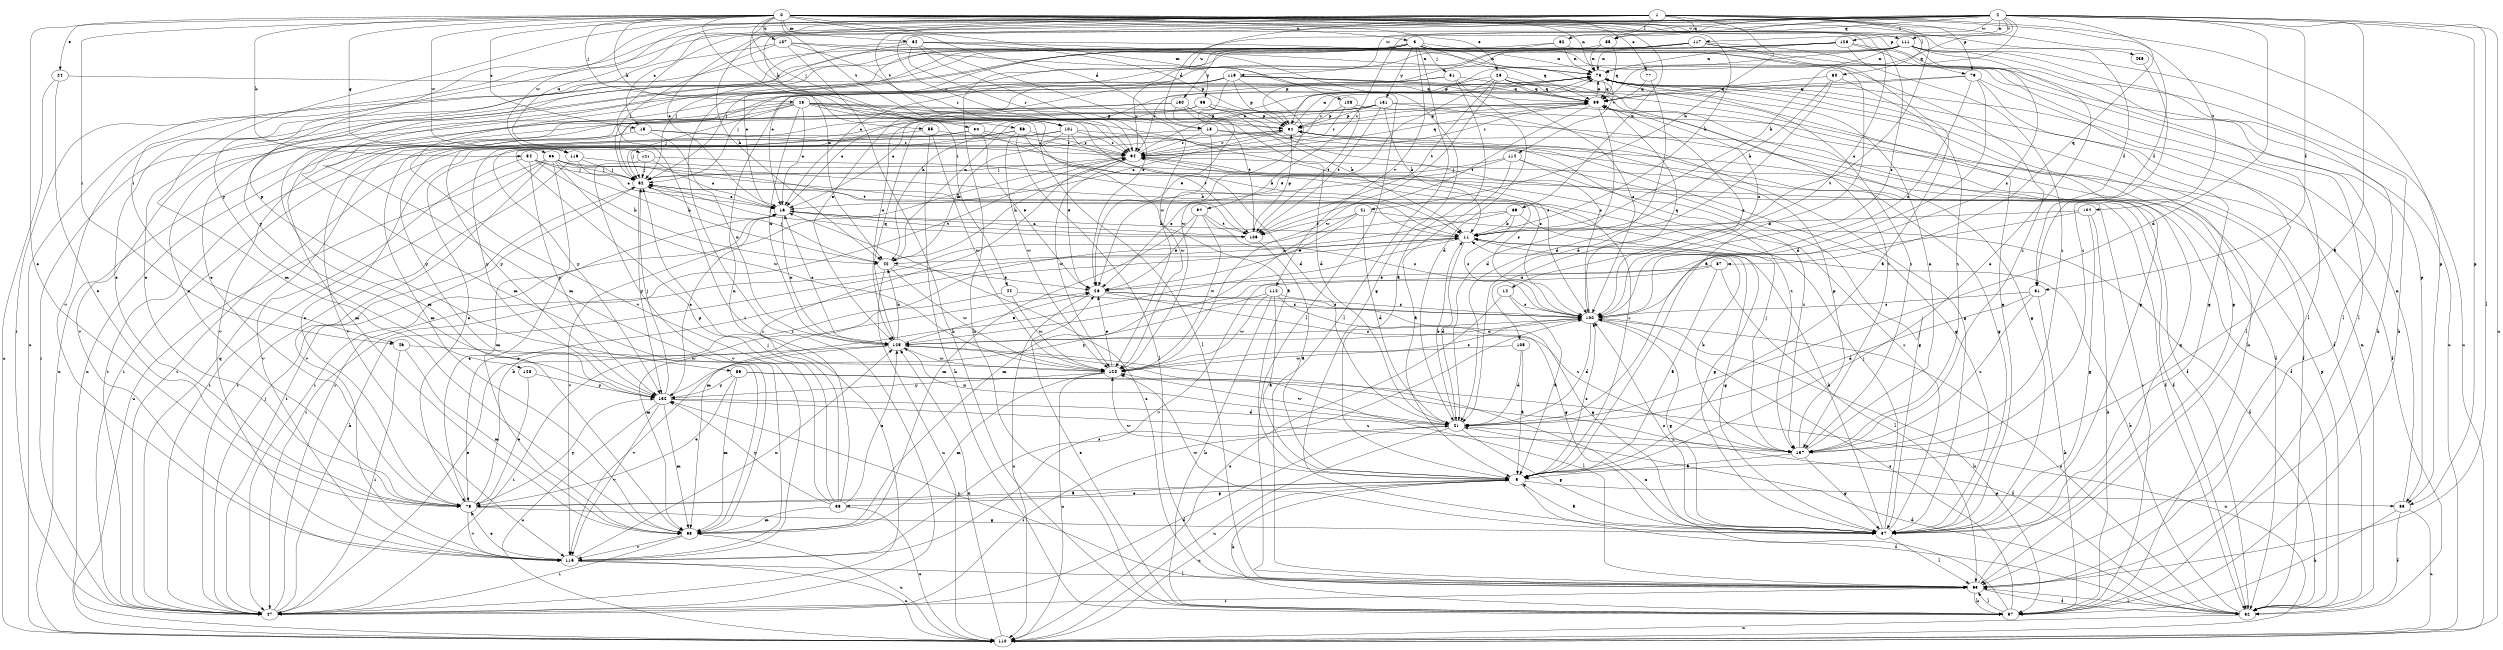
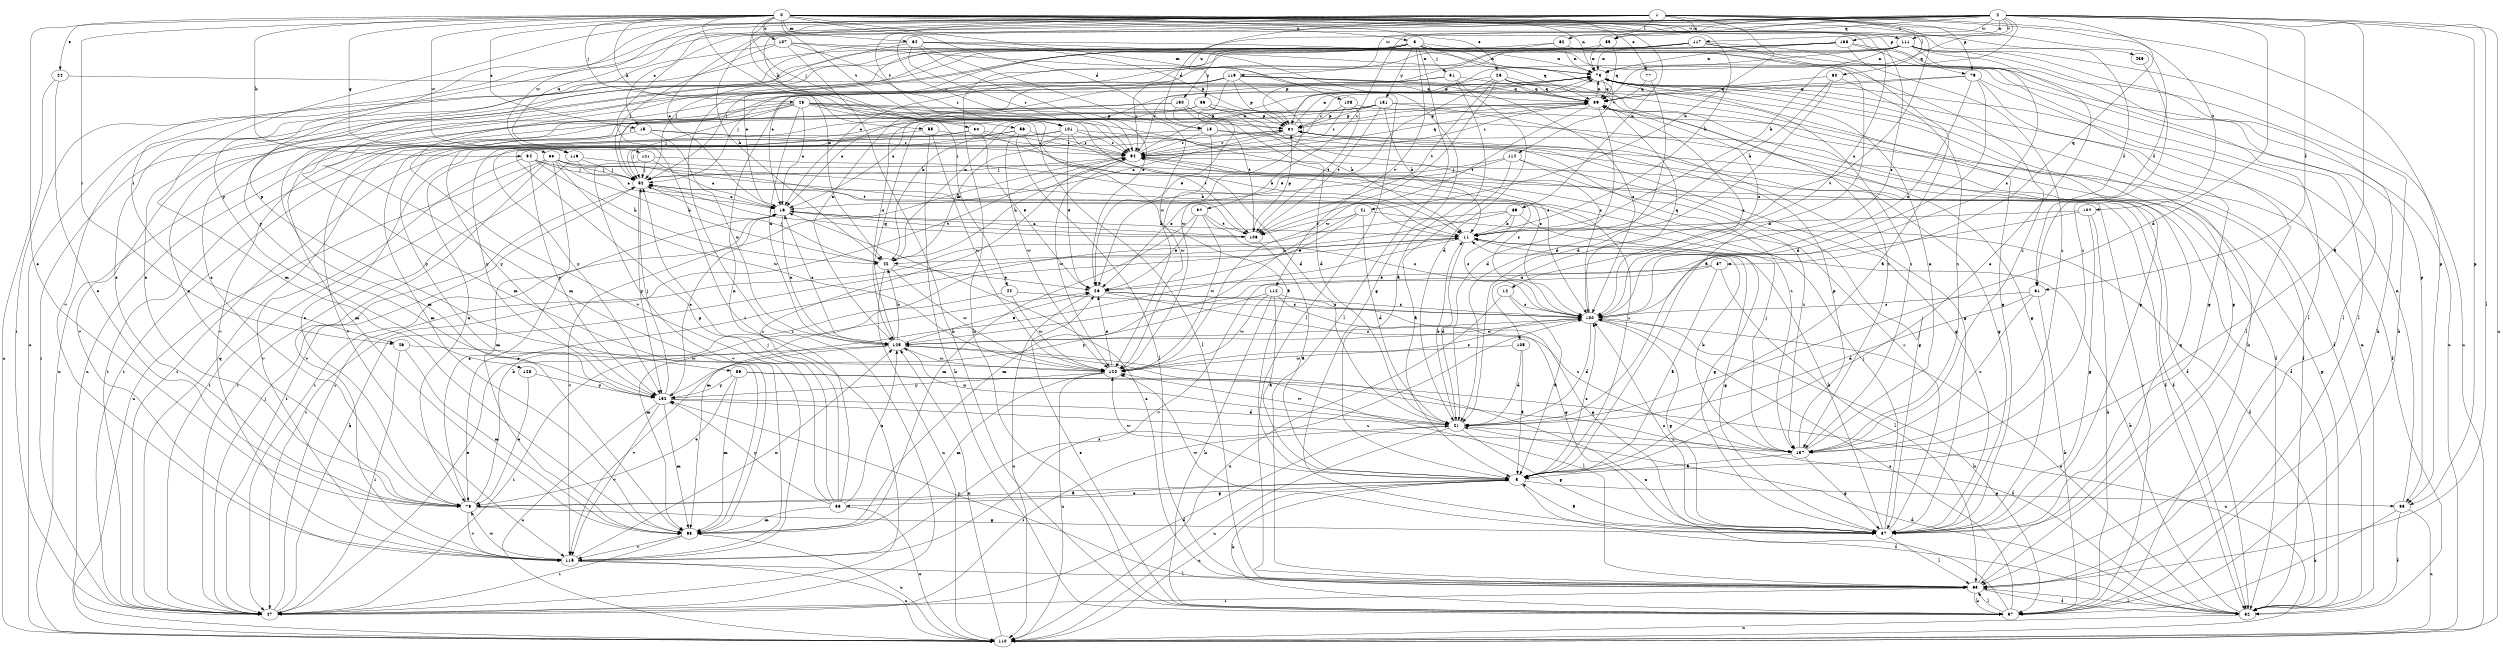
node "123": label "123" -> "133"
edge "78" -> "132": removed, label "y"
edge "115" -> "78": label "o" -> "w"
